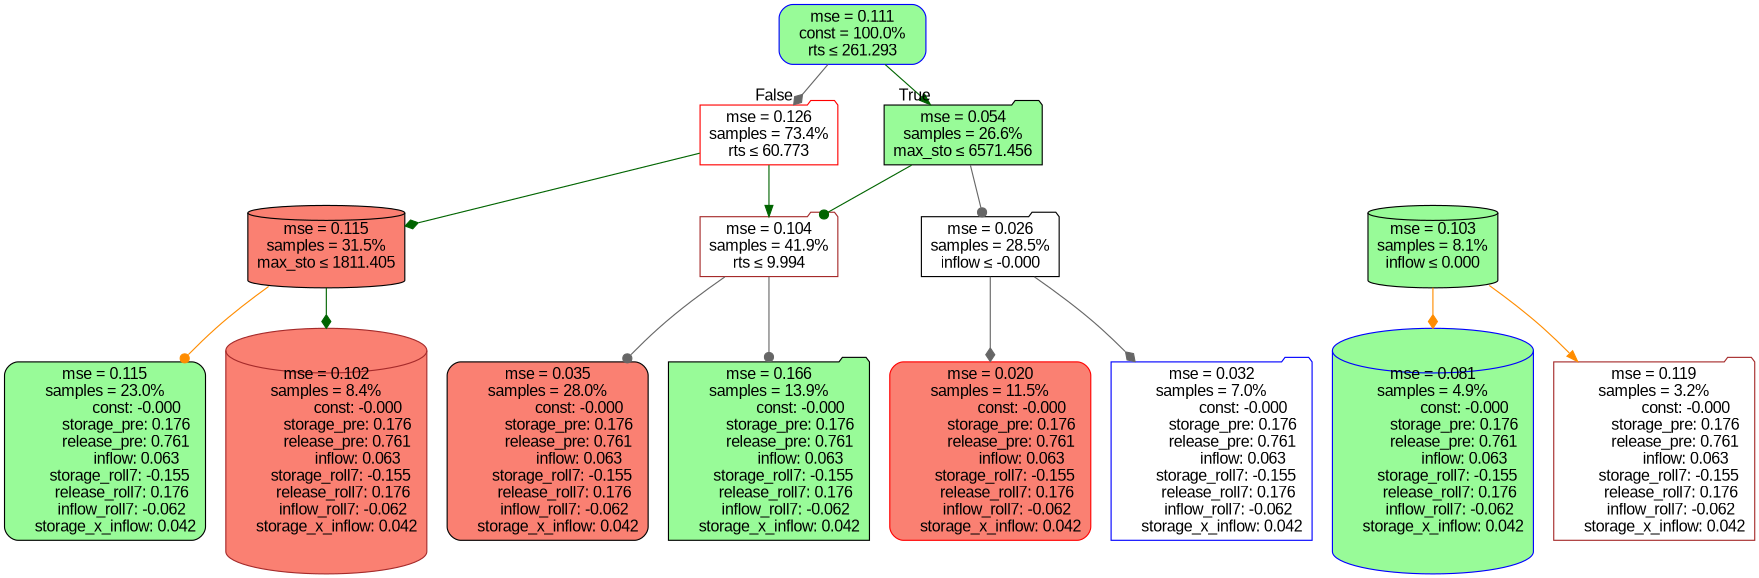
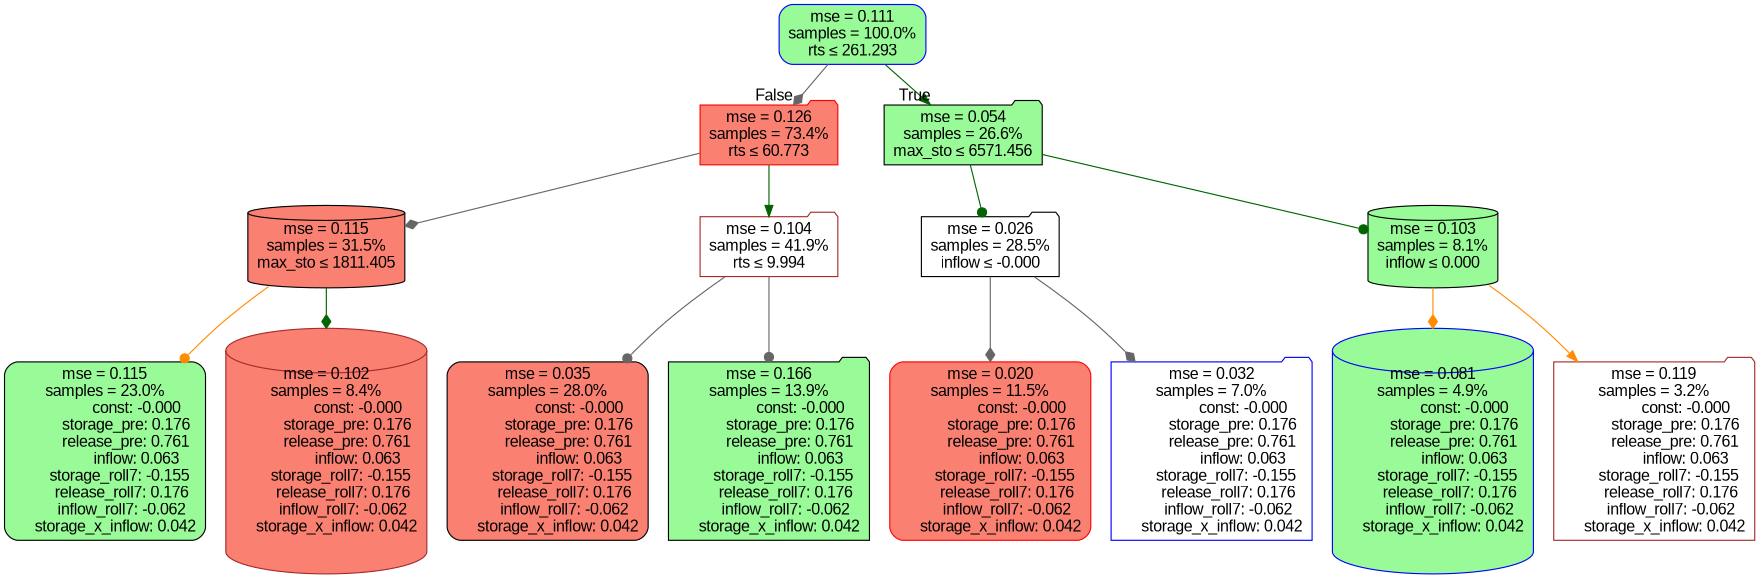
node "mse = 0.111 const = 100.0% rts ≤ 261.293": label "mse = 0.111 const = 100.0% rts ≤ 261.293" -> "mse = 0.111 samples = 100.0% rts ≤ 261.293"
node "mse = 0.126 samples = 73.4% rts ≤ 60.773": fillcolor white -> salmon
edge "mse = 0.054 samples = 26.6% max_sto ≤ 6571.456" -> "mse = 0.026 samples = 28.5% inflow ≤ -0.000": color gray40 -> darkgreen
edge "mse = 0.126 samples = 73.4% rts ≤ 60.773" -> "mse = 0.115 samples = 31.5% max_sto ≤ 1811.405": color darkgreen -> gray40
edge "mse = 0.054 samples = 26.6% max_sto ≤ 6571.456" -> "mse = 0.104 samples = 41.9% rts ≤ 9.994": now "mse = 0.054 samples = 26.6% max_sto ≤ 6571.456" -> "mse = 0.103 samples = 8.1% inflow ≤ 0.000"
